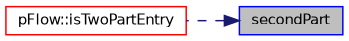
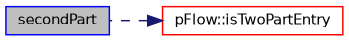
edge "pFlow::isTwoPartEntry" -> "secondPart": reversed
